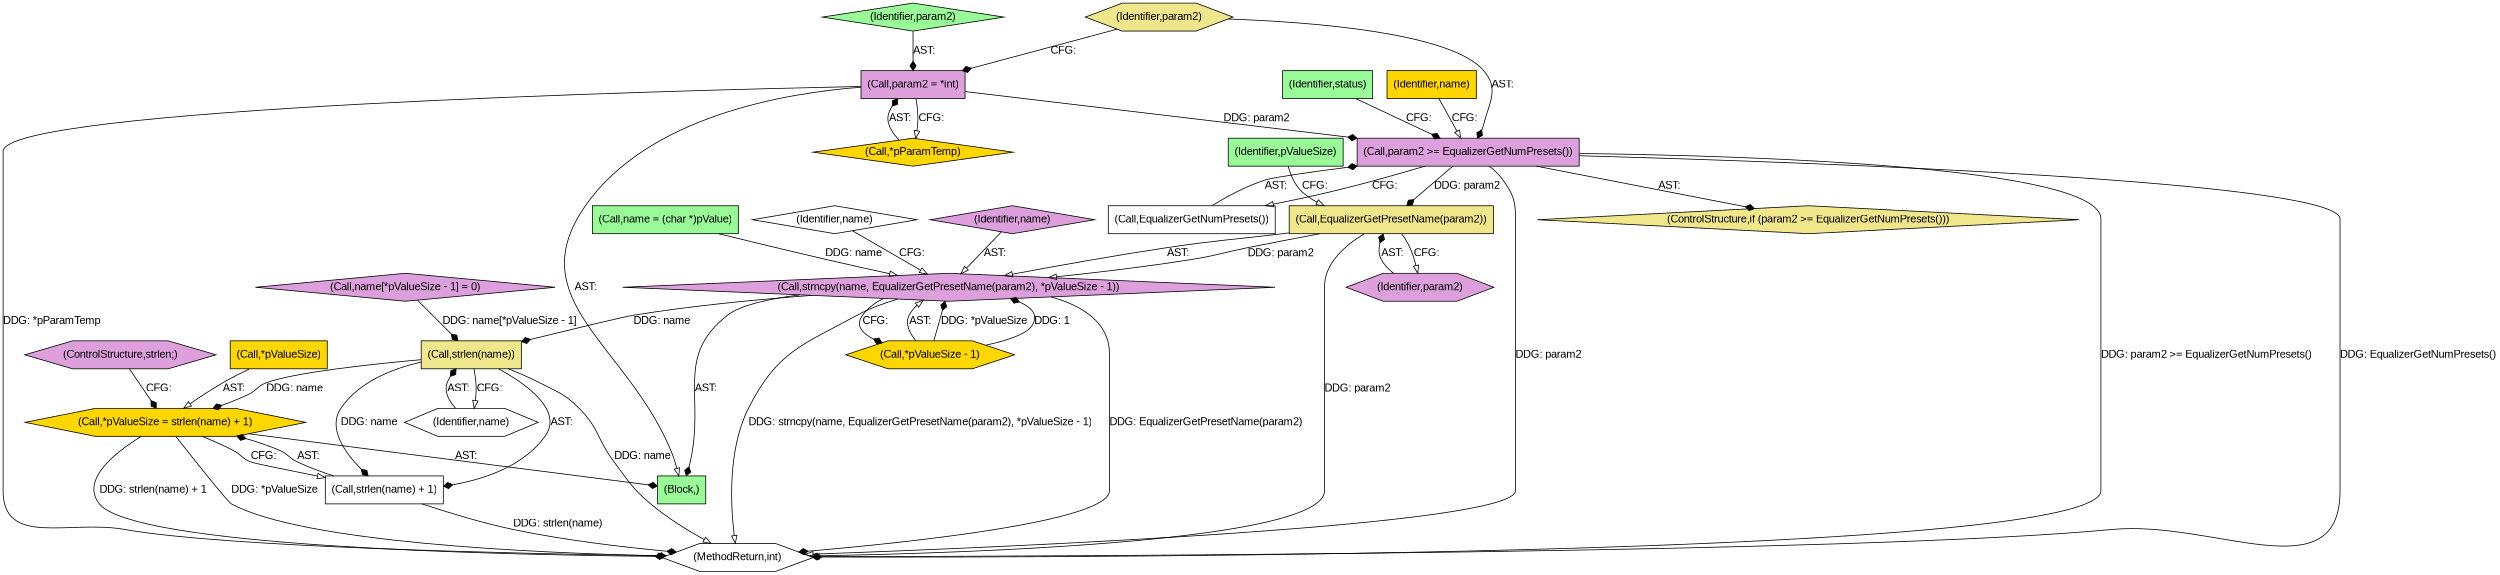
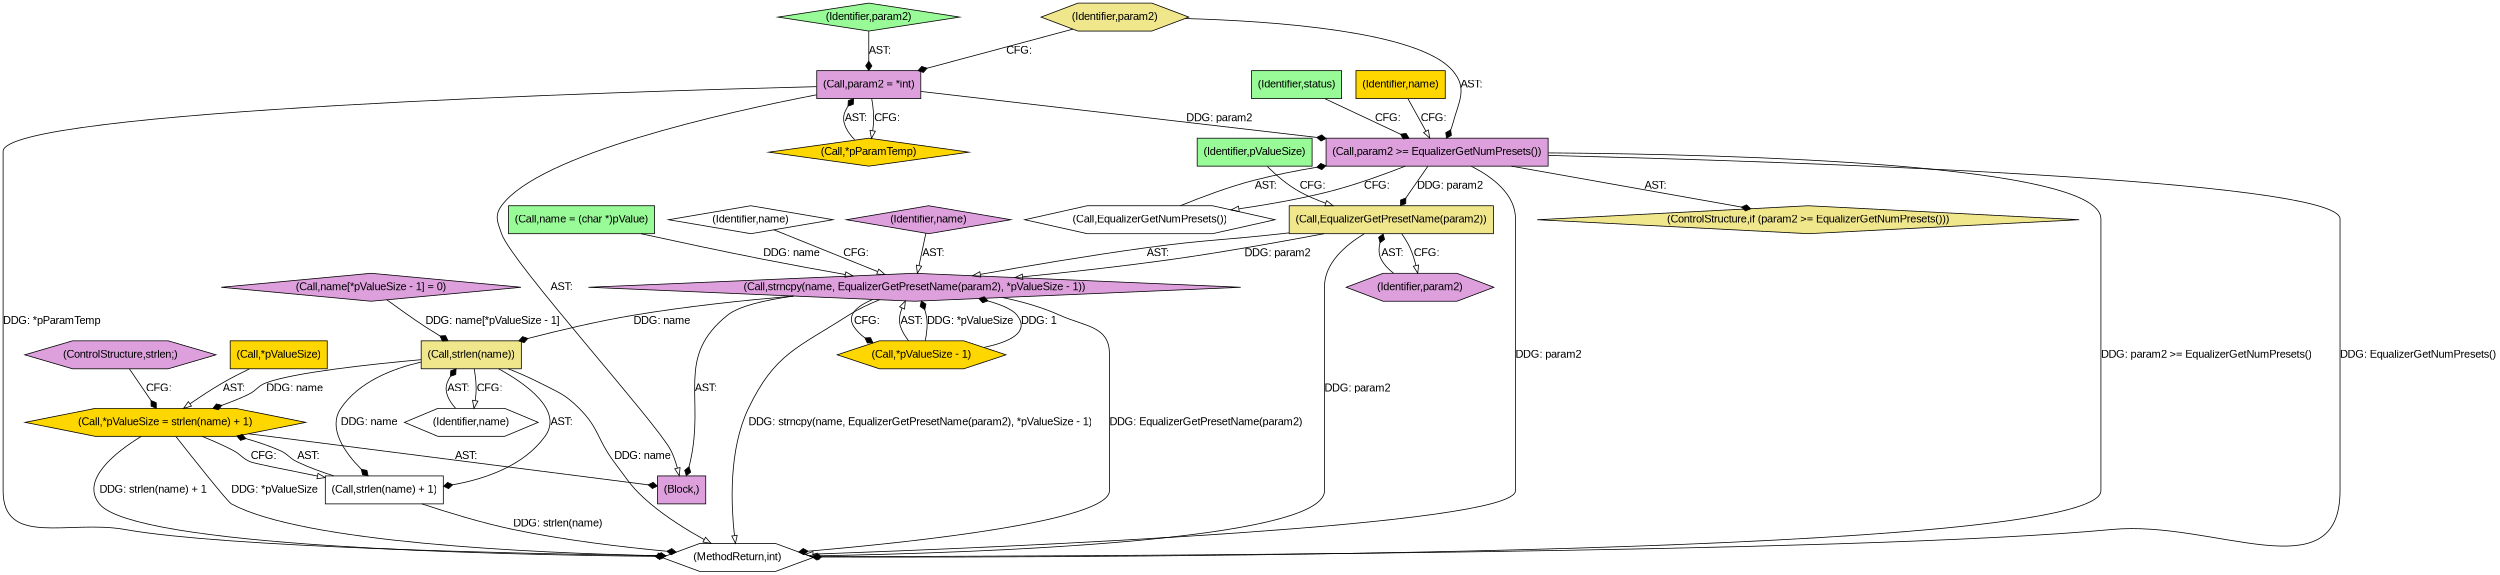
node "(Call,EqualizerGetNumPresets())": shape box -> hexagon
node "(Block,)": fillcolor palegreen -> plum
